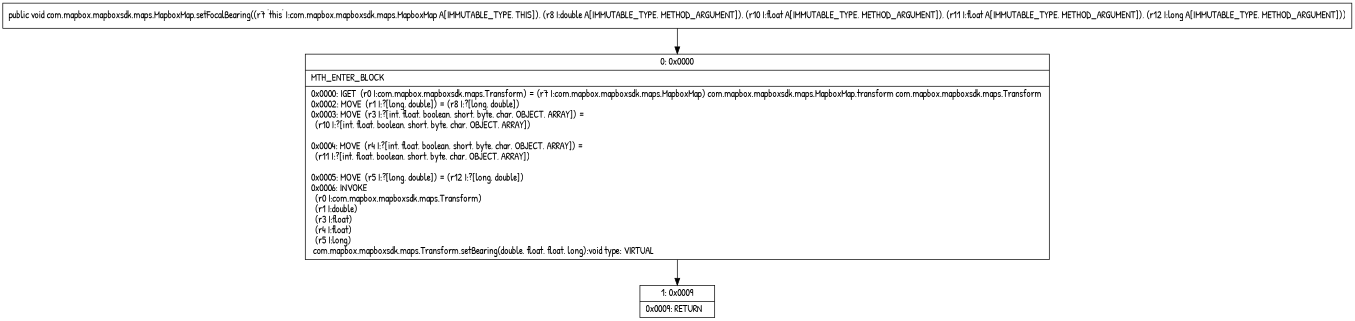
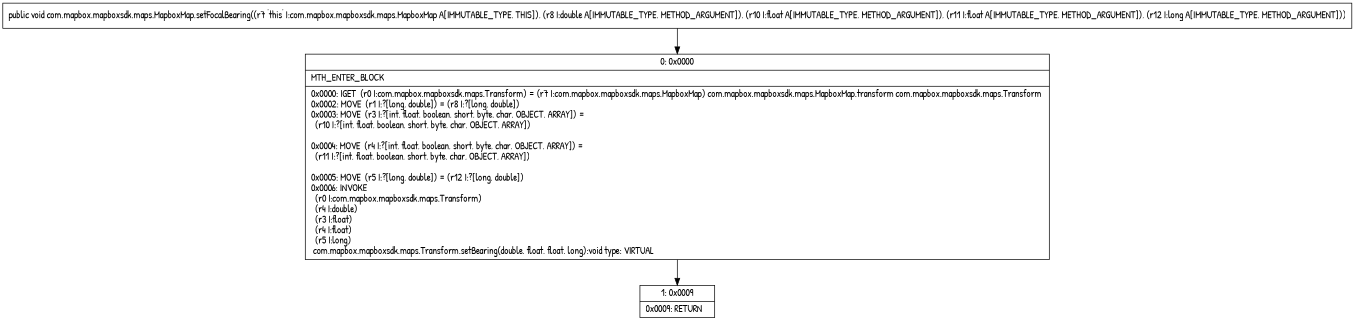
node "0: 0x0000": text "(r1 I:double)" -> "(r4 I:double)"
